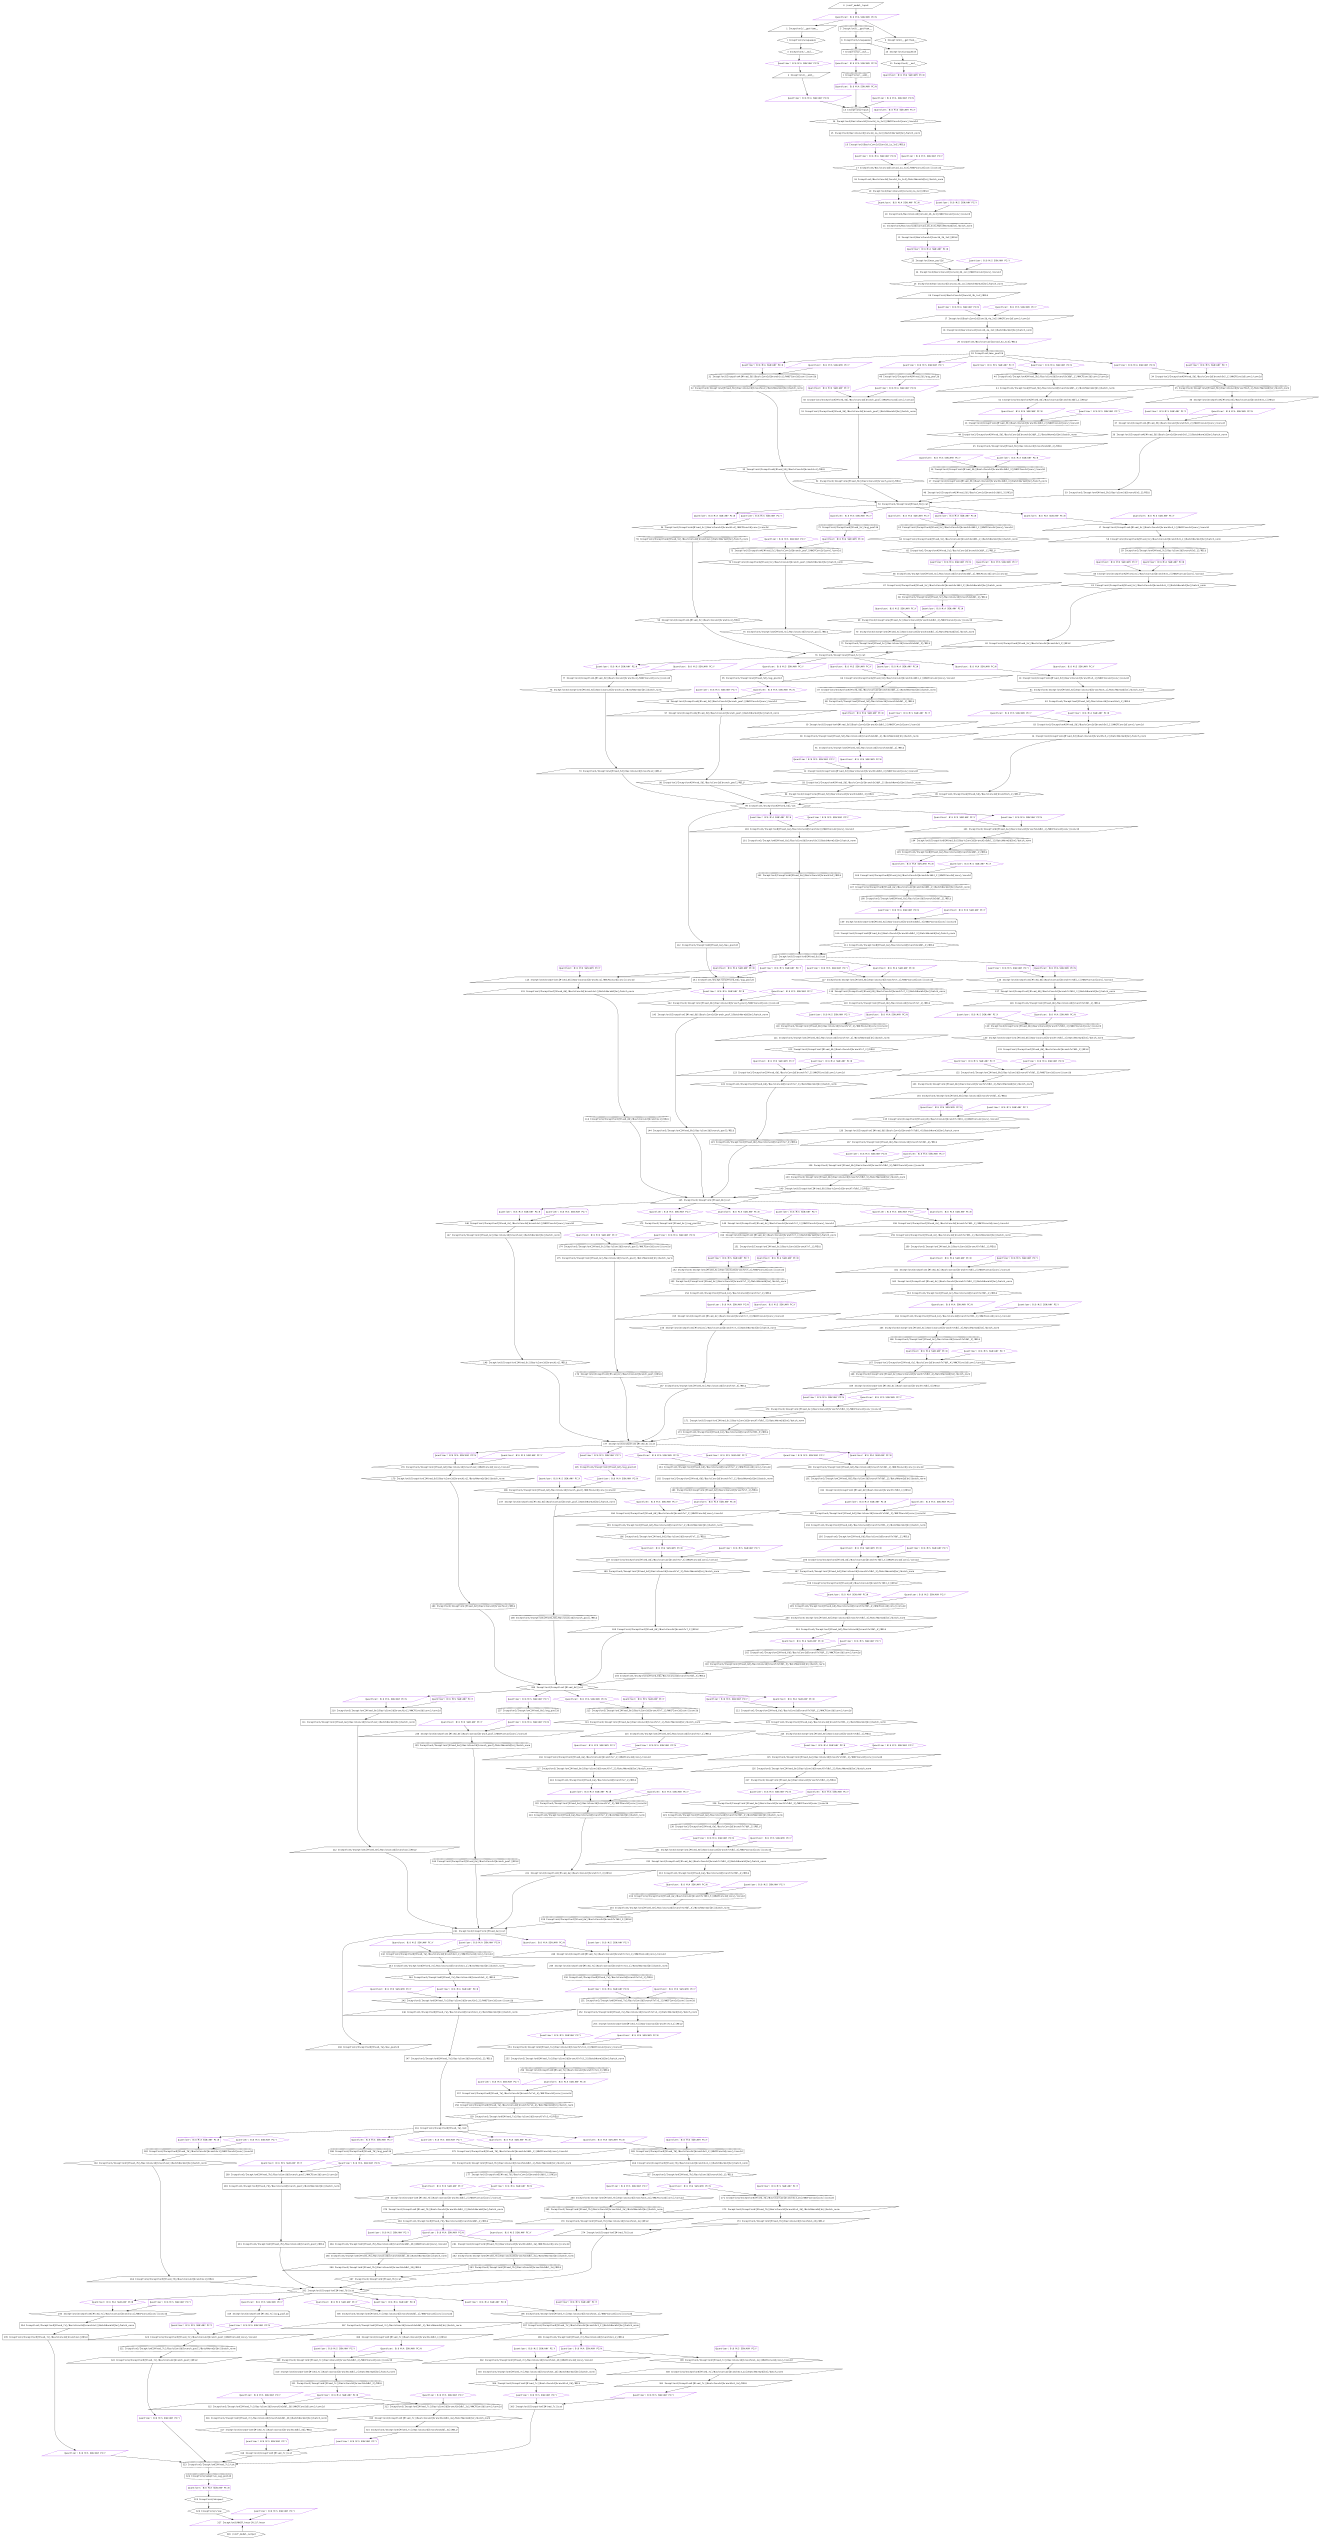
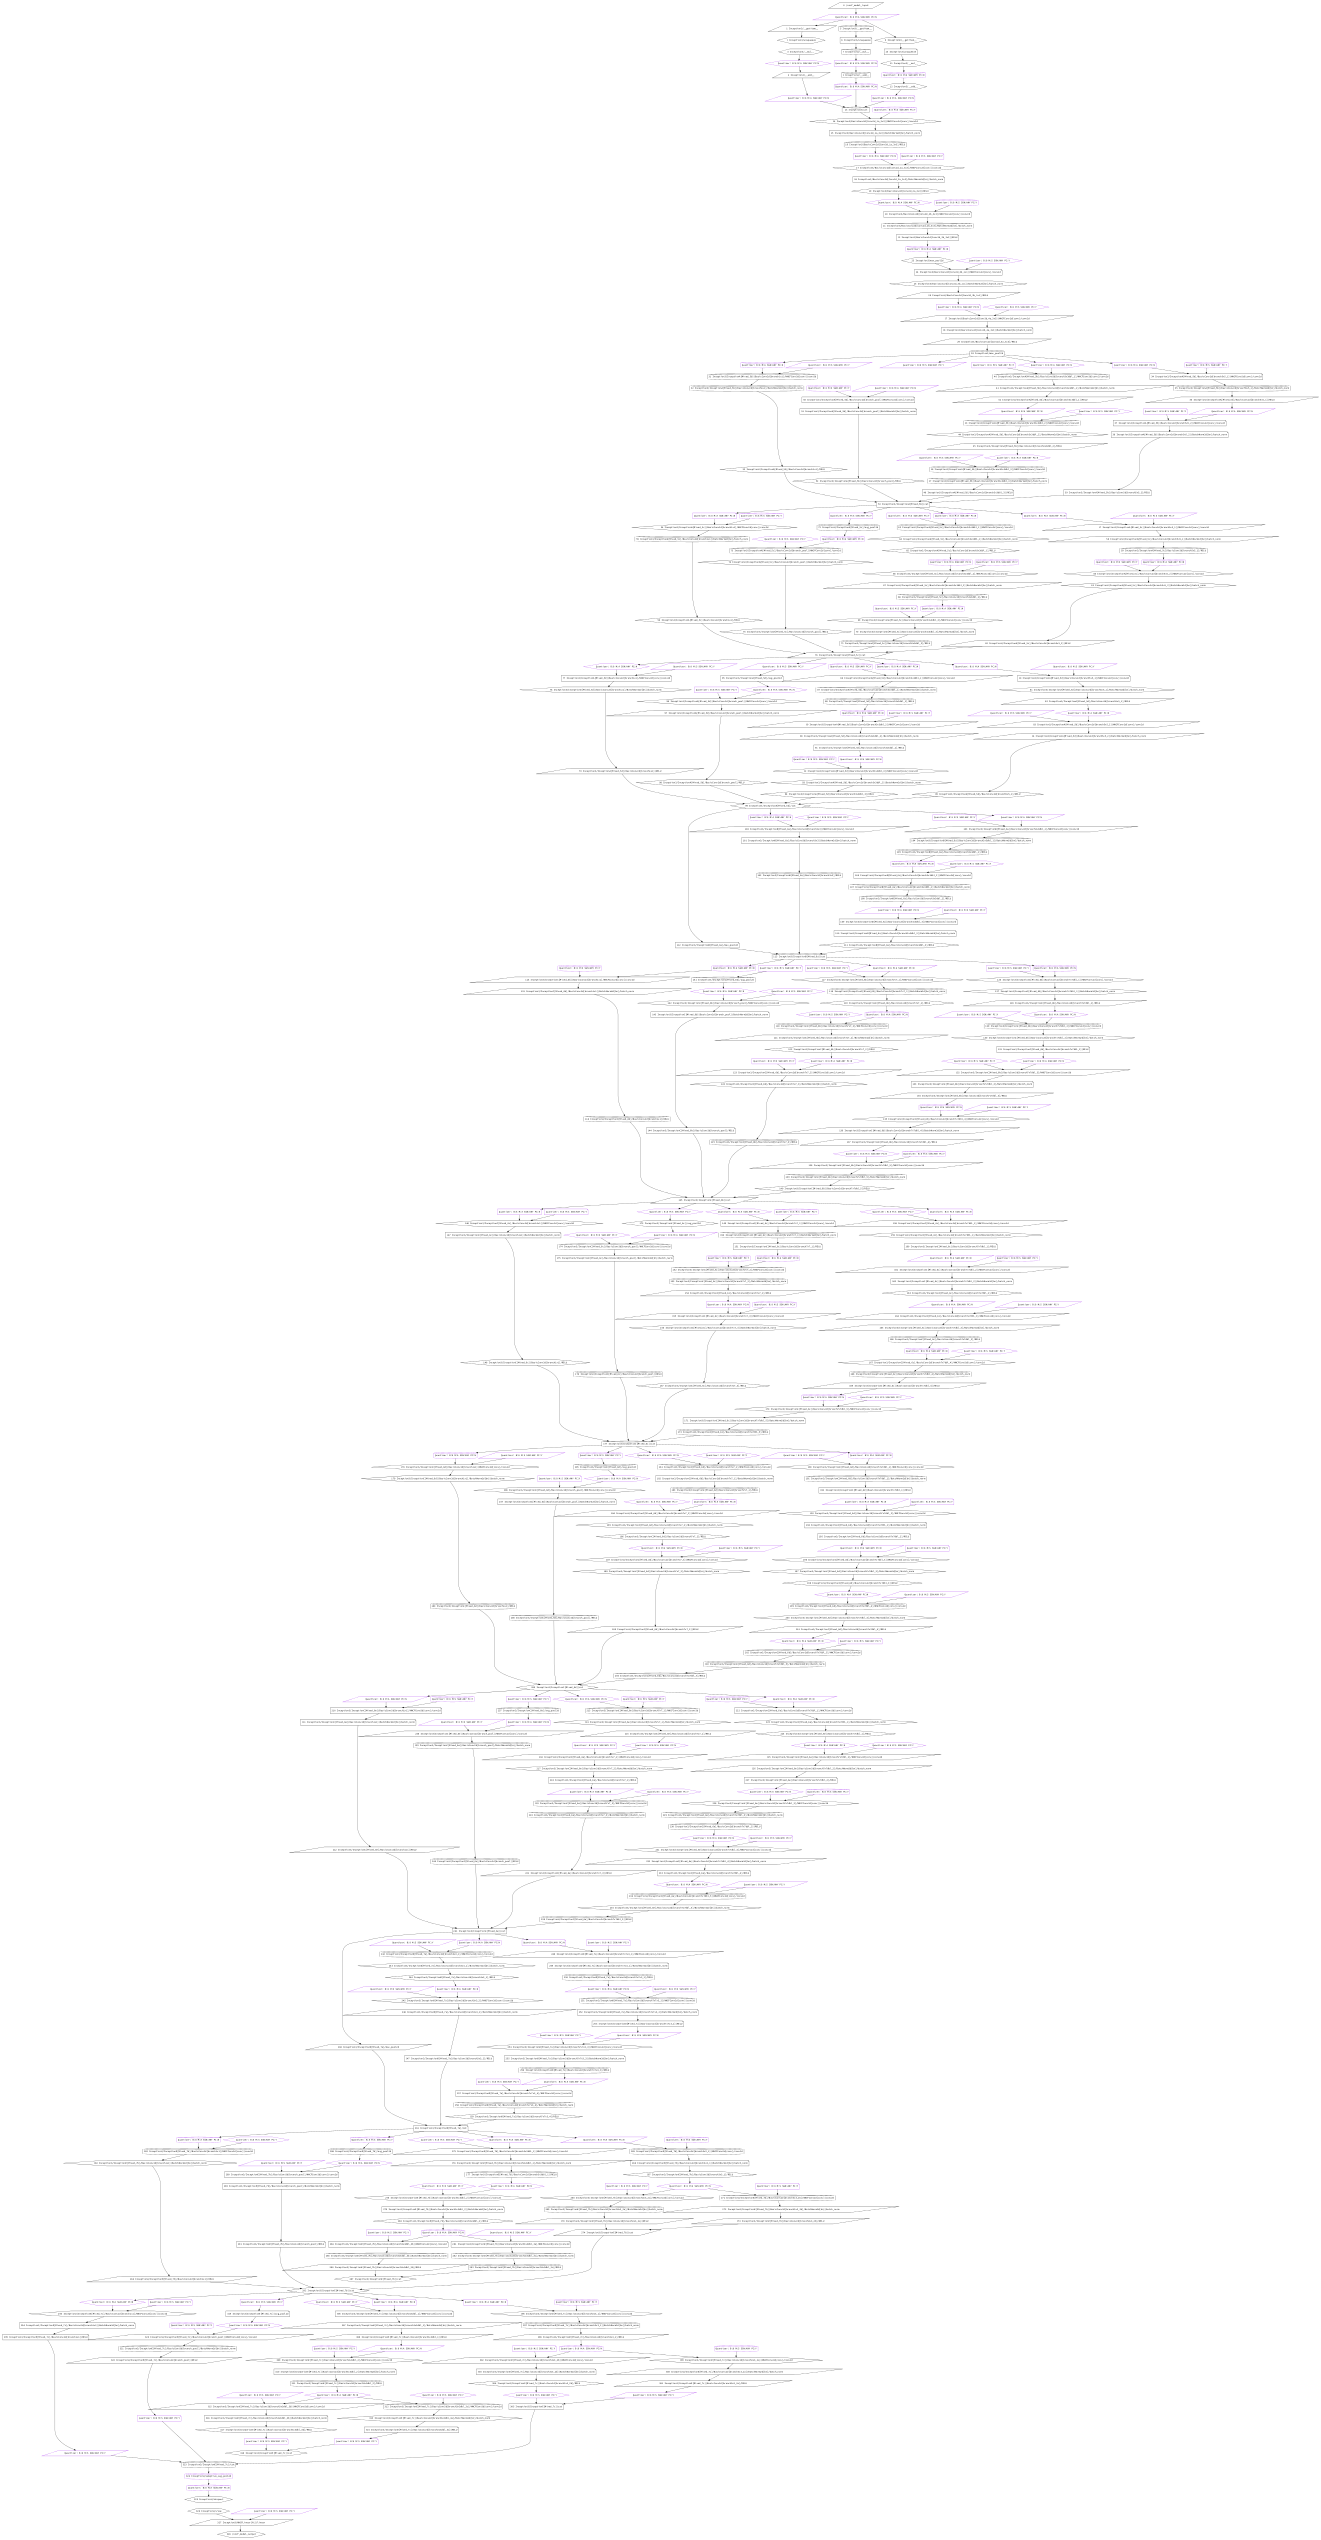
edge "2 Inception3/unsqueeze" -> "3 Inception3/__mul__": removed
edge "6 Inception3/unsqueeze" -> "10 Inception3/unsqueeze": now "9 Inception9/__getitem__" -> "10 Inception3/unsqueeze"
node "12 Inception3/__add__": added
node "13 Inception3/input": label "13 Inception3/input" -> "13 Inception3/cat"
node "16 Inception3/BasicConv2d[Conv2d_1a_3x3]/RELU": color purple -> black
node "29 Inception3/BasicConv2d[Conv2d_4a_3x3]/RELU": color purple -> black
node "49 Inception3/InceptionA[Mixed_5b]/avg_pool2d": removed
edge "112 Inception3/InceptionB[Mixed_6a]/max_pool2d" -> "141 Inception3/InceptionC[Mixed_6b]/avg_pool2d": now "112 Inception3/InceptionB[Mixed_6a]/max_pool2d" -> "113 Inception3/InceptionB[Mixed_6a]/cat"
node "205 Inception3/InceptionC[Mixed_6d]/avg_pool2d": color purple -> black
edge "260 Inception3/InceptionD[Mixed_7a]/max_pool2d" -> "261 Inception3/InceptionD[Mixed_7a]/cat": added
edge "287 Inception3/InceptionE[Mixed_7b]/cat" -> "292 Inception3/InceptionE[Mixed_7b]/cat": removed
edge "318 Inception3/InceptionE[Mixed_7c]/cat" -> "323 Inception3/InceptionE[Mixed_7c]/cat": removed
node "324 Inception3/adaptive_avg_pool2d": color black -> purple
edge "325 Inception3/dropout" -> "326 Inception3/view": removed
node "327 Inception3/NNCFLinear[fc]/linear": color purple -> black
edge "328 /nncf_model_output" -> "327 Inception3/NNCFLinear[fc]/linear": reversed
